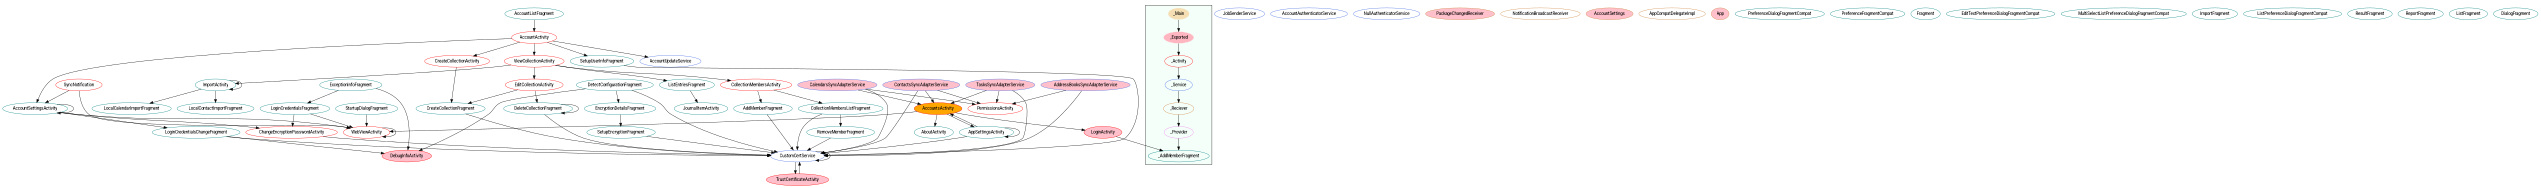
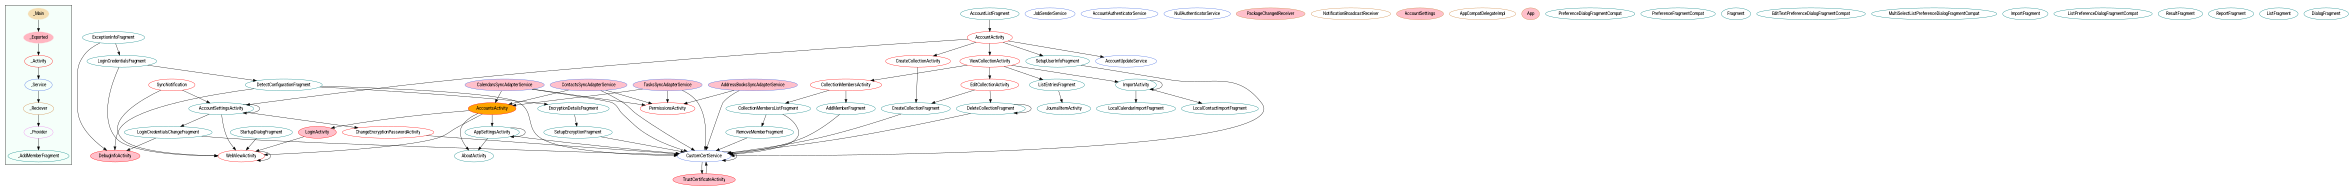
edge "LoginCredentialsFragment" -> "ChangeEncryptionPasswordActivity": now "LoginCredentialsFragment" -> "DetectConfigurationFragment"
edge "AppSettingsActivity" -> "AccountsActivity": now "AppSettingsActivity" -> "AboutActivity"
edge "LoginActivity" -> "_AddMemberFragment": now "LoginActivity" -> "WebViewActivity"
